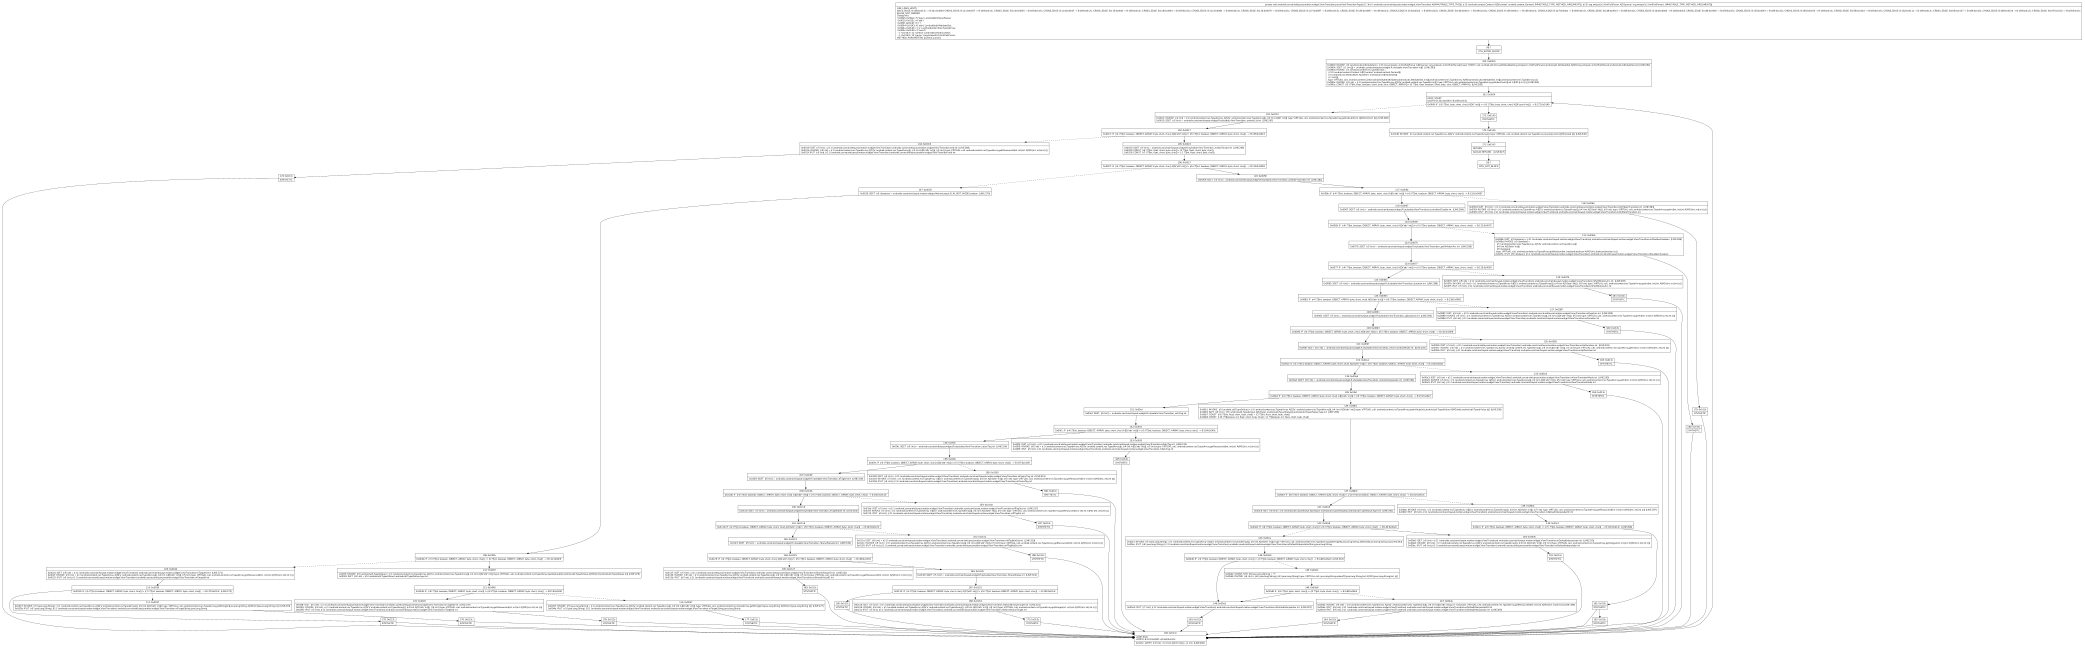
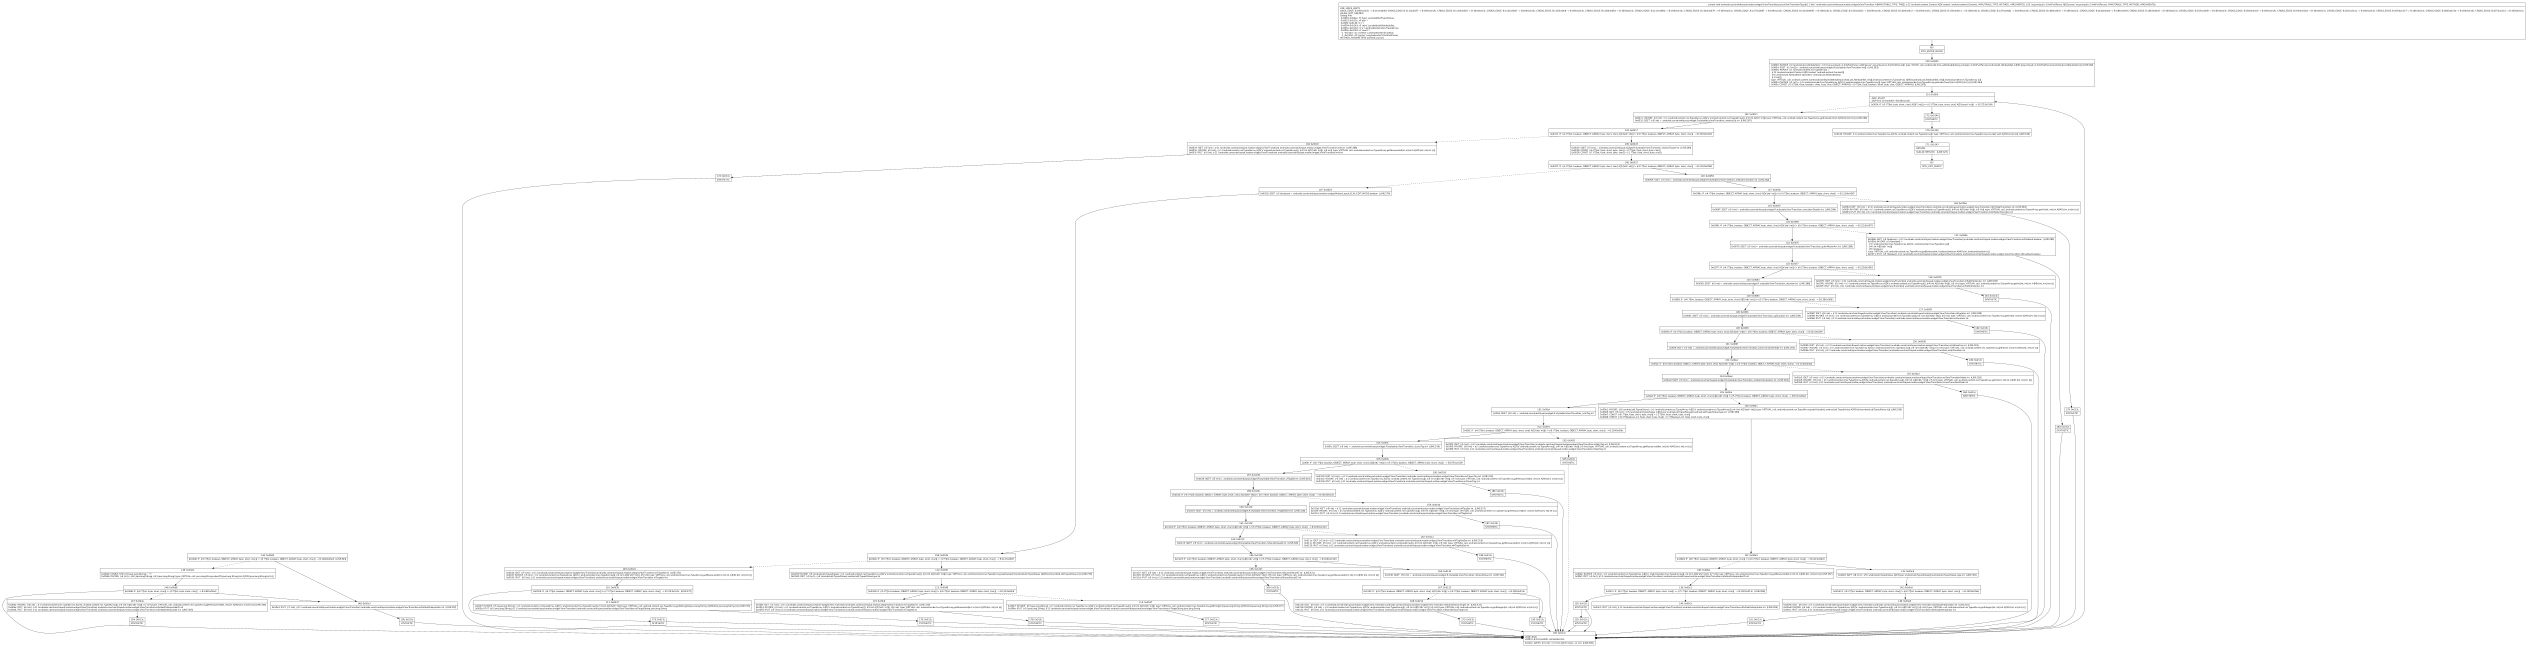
node "143: 0x00ca": removed
edge "185: 0x013c" -> "169: 0x013c": style solid -> dashed
node "140: 0x00c3": added
edge "194: 0x013c" -> "169: 0x013c": now "146: 0x00d8" -> "169: 0x013c"
